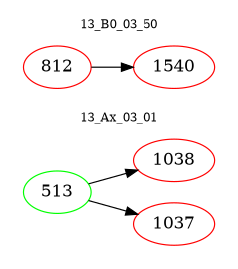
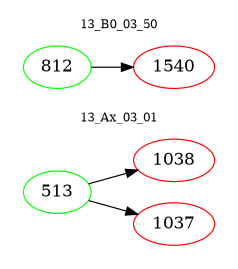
node "812": color red -> green
